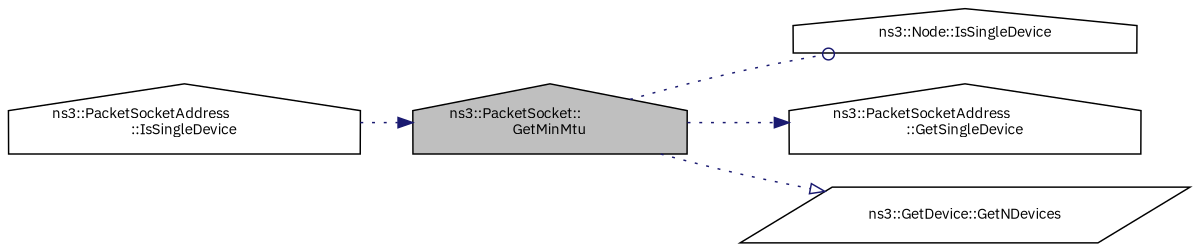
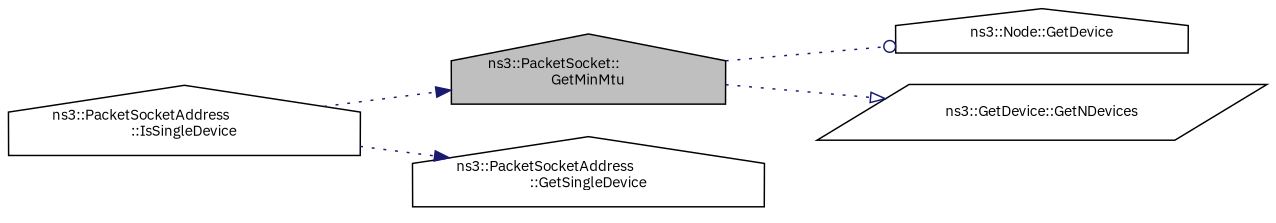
node "ns3::Node::IsSingleDevice": label "ns3::Node::IsSingleDevice" -> "ns3::Node::GetDevice"
edge "ns3::PacketSocket:: GetMinMtu" -> "ns3::PacketSocketAddress ::GetSingleDevice": now "ns3::PacketSocketAddress ::IsSingleDevice" -> "ns3::PacketSocketAddress ::GetSingleDevice"
